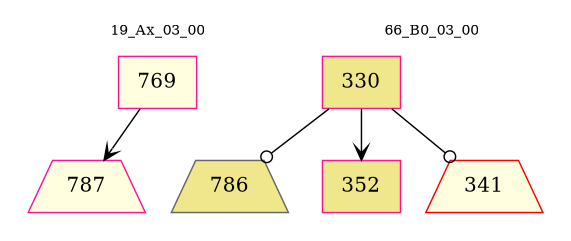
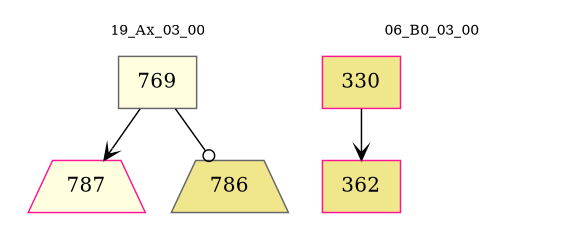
cluster "66_B0_03_00": label "66_B0_03_00" -> "06_B0_03_00"
node "769": color deeppink -> gray40
edge "330" -> "786": now "769" -> "786"
node "352": label "352" -> "362"
node "341": removed
